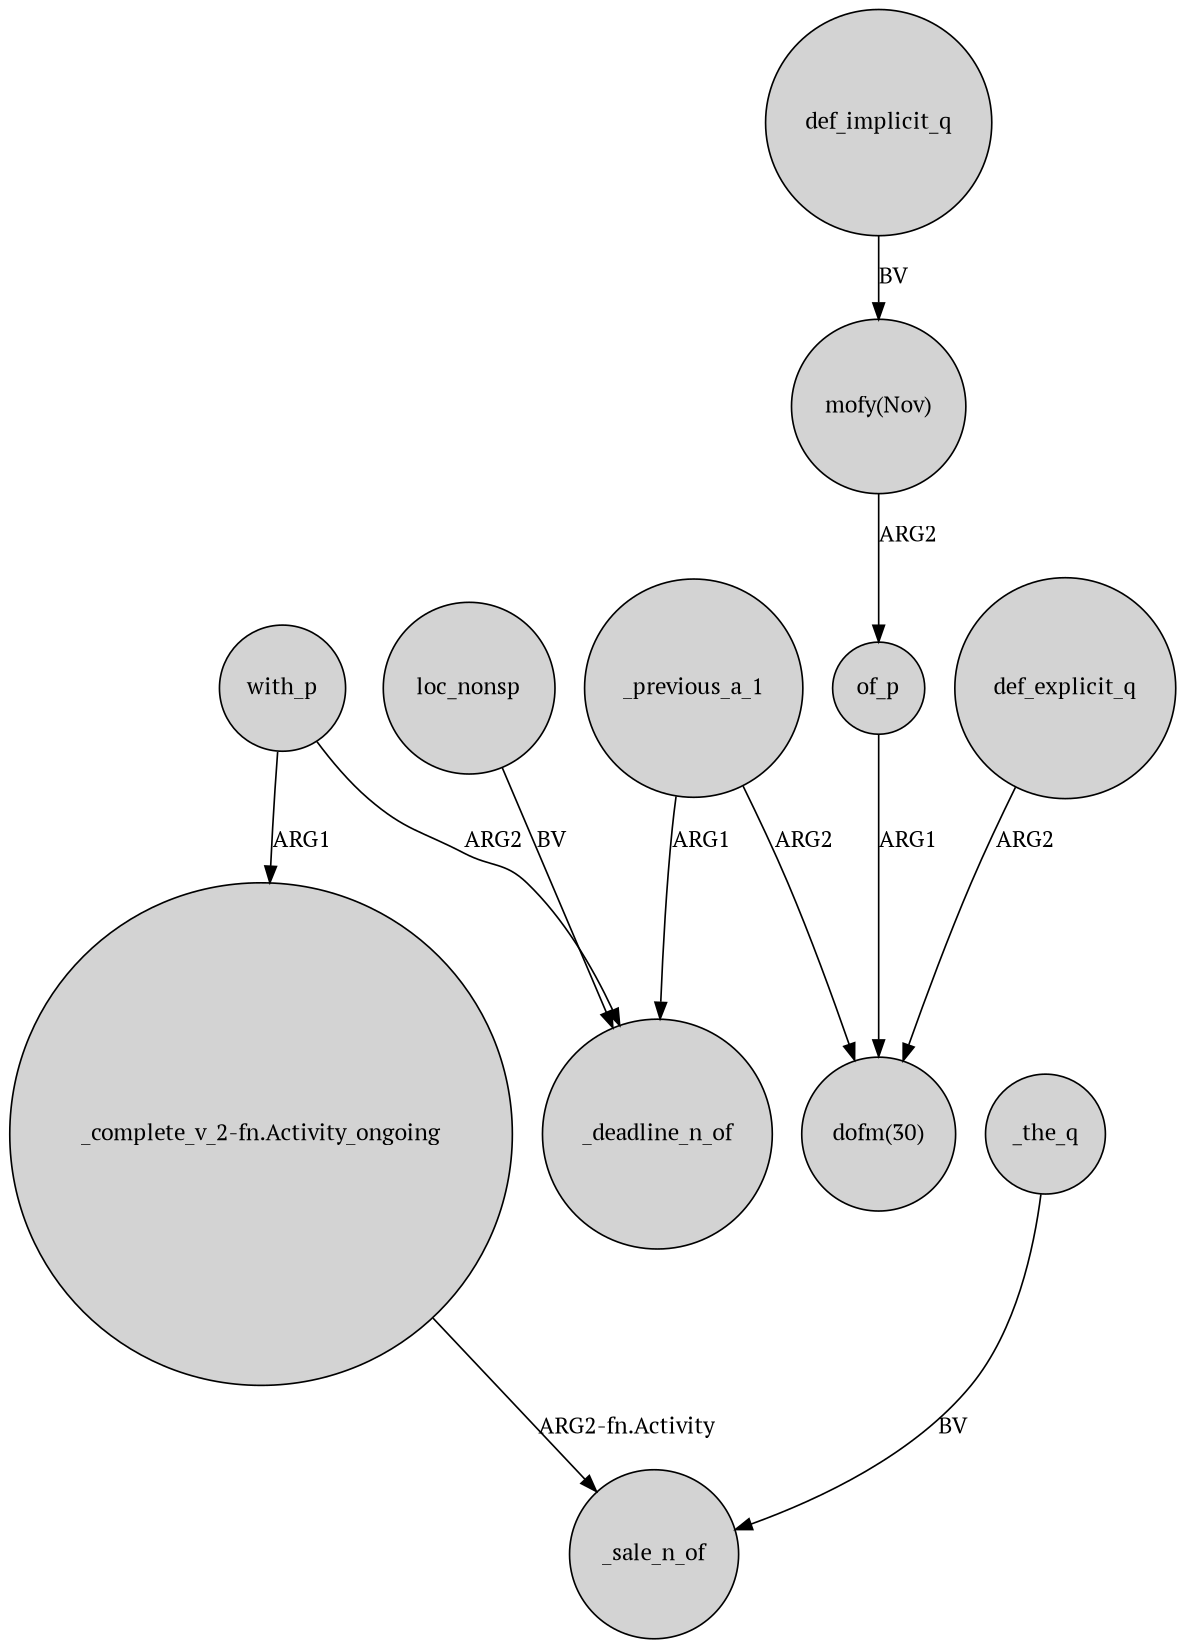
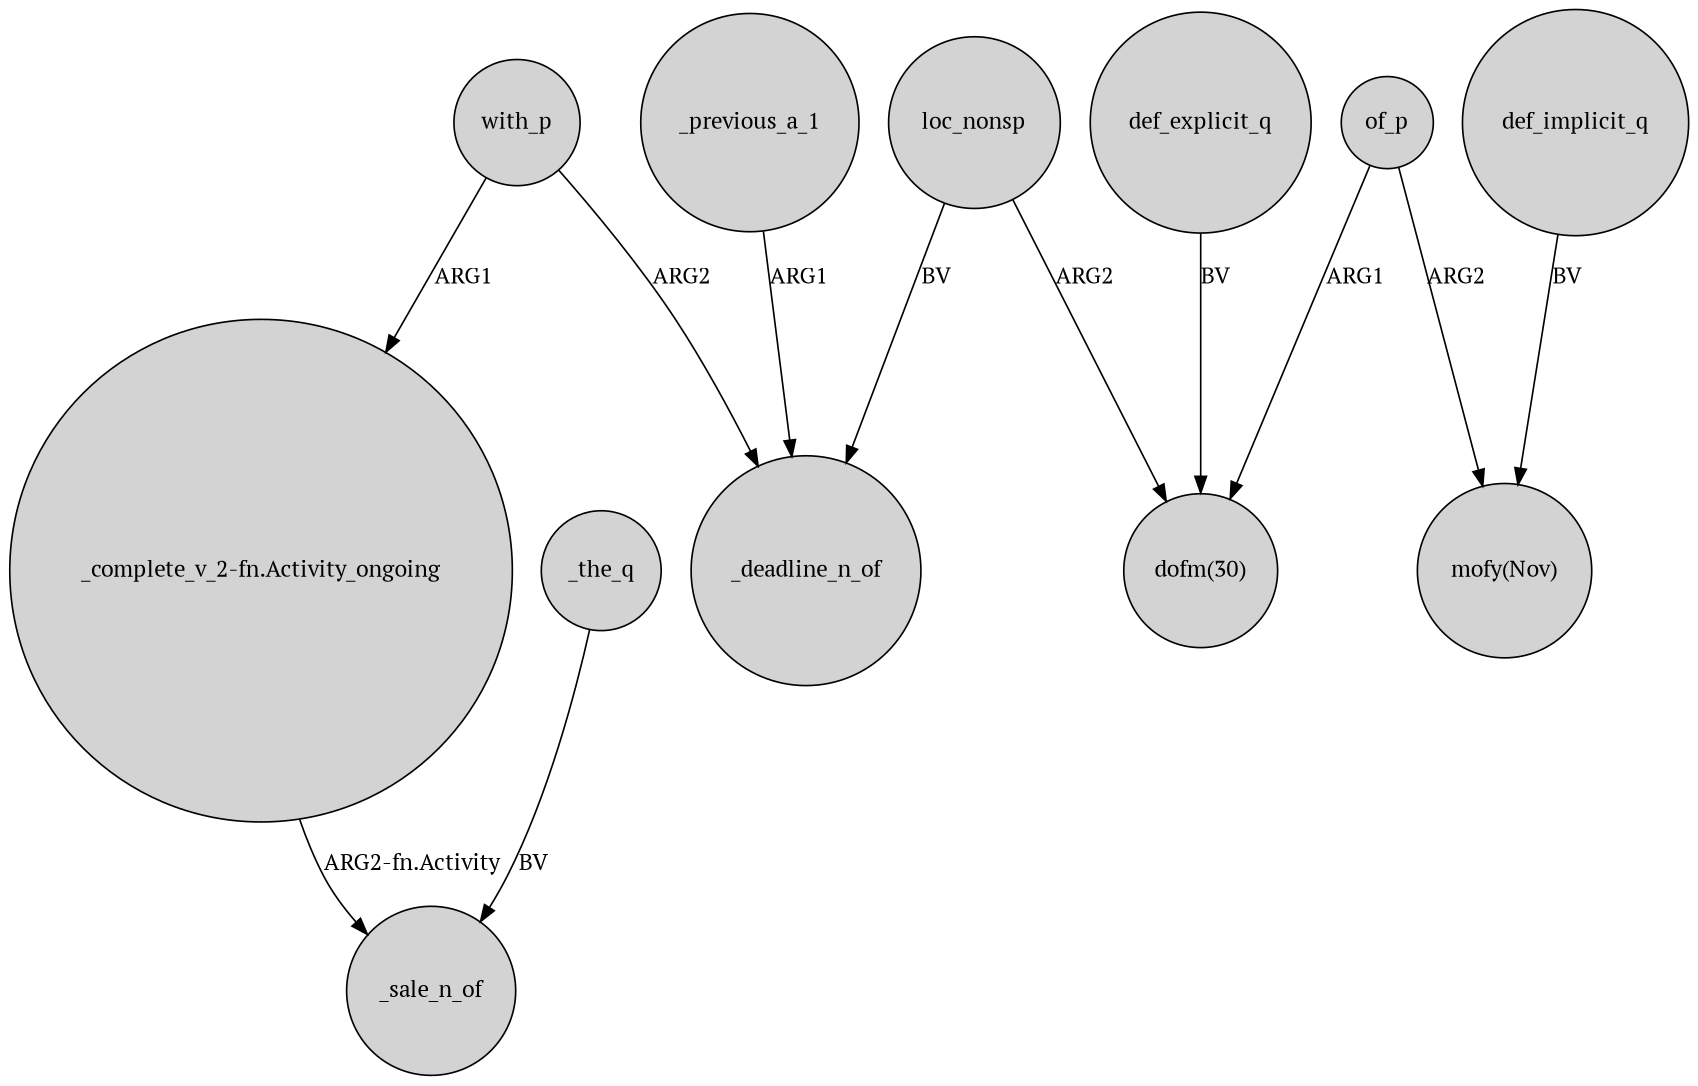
edge "mofy(Nov)" -> "of_p": reversed
edge "def_explicit_q" -> "dofm(30)": label "ARG2" -> "BV"
edge "_previous_a_1" -> "dofm(30)": now "loc_nonsp" -> "dofm(30)"
